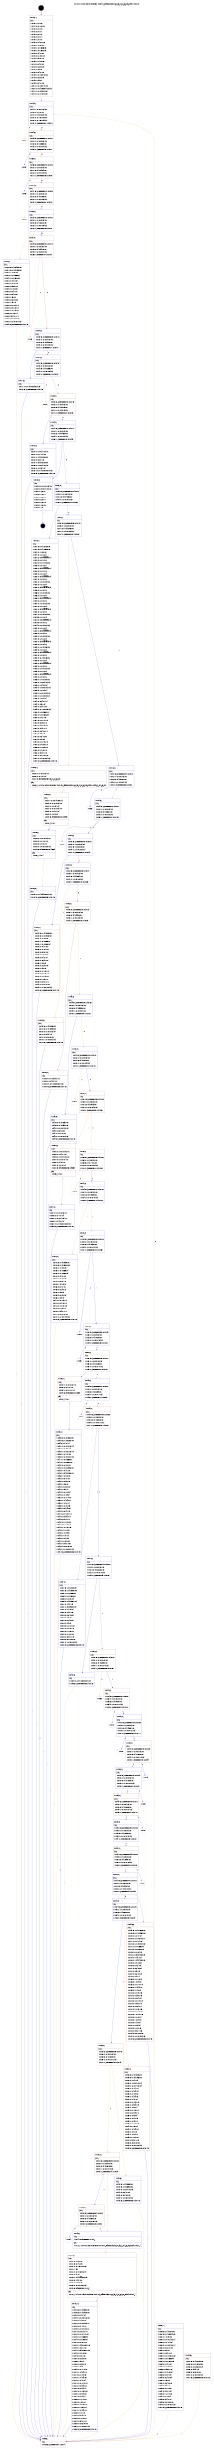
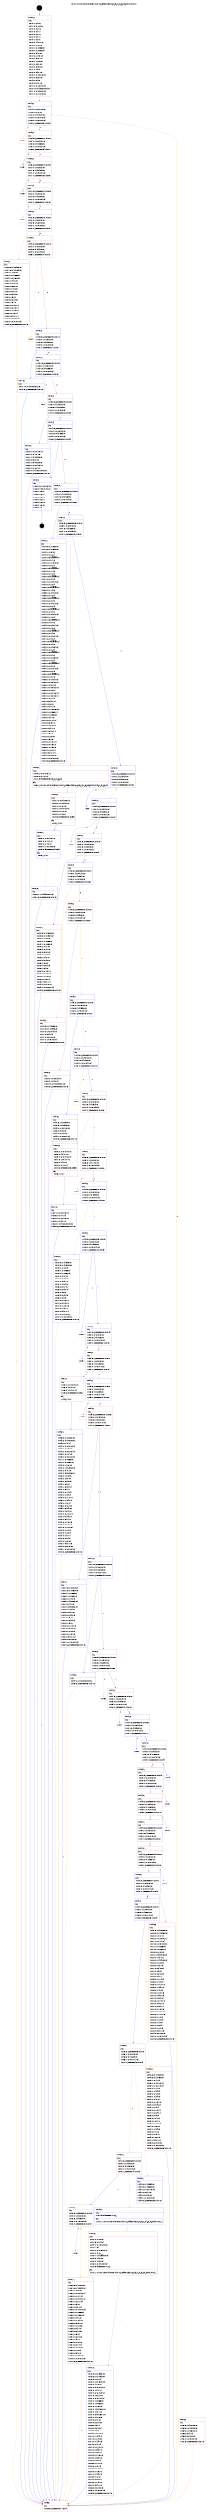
edge "0x401c83 [28]" -> "0x40217f [5]": now "0x401c83 [28]" -> "0x40209c [111]"
